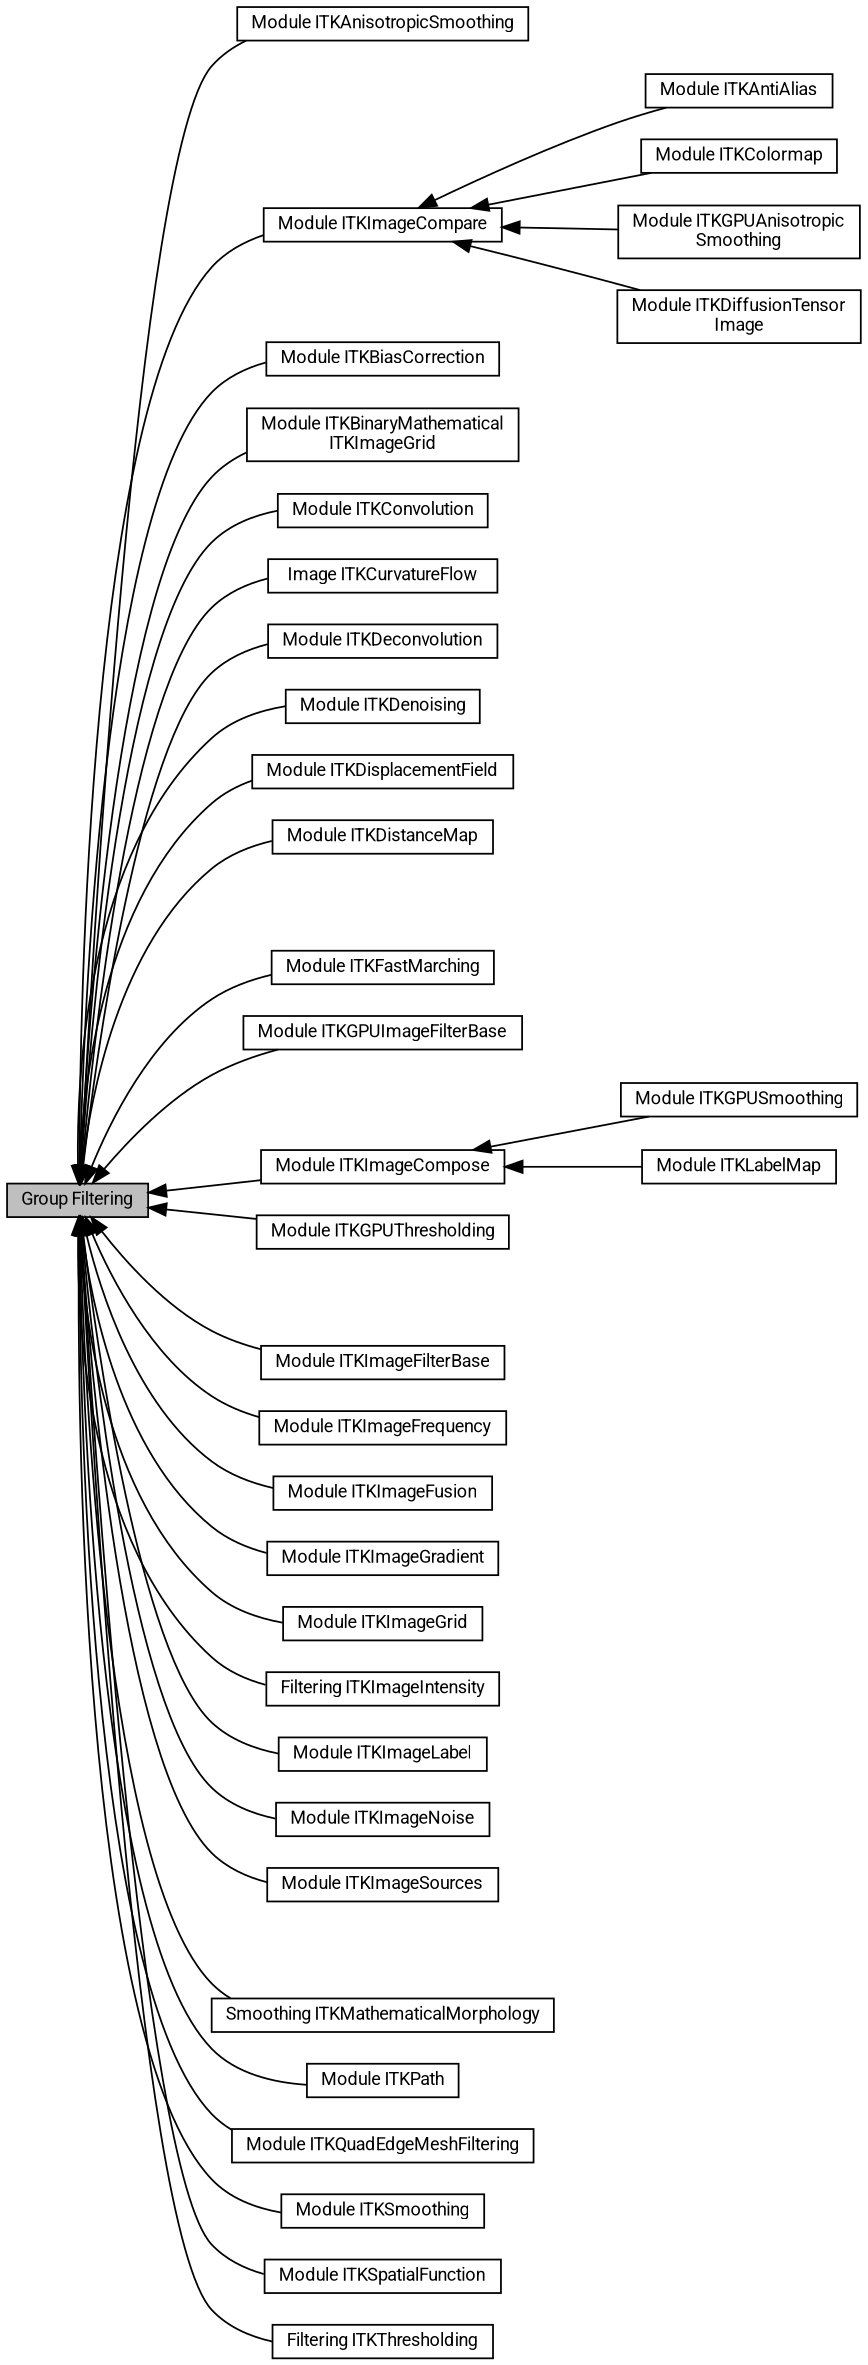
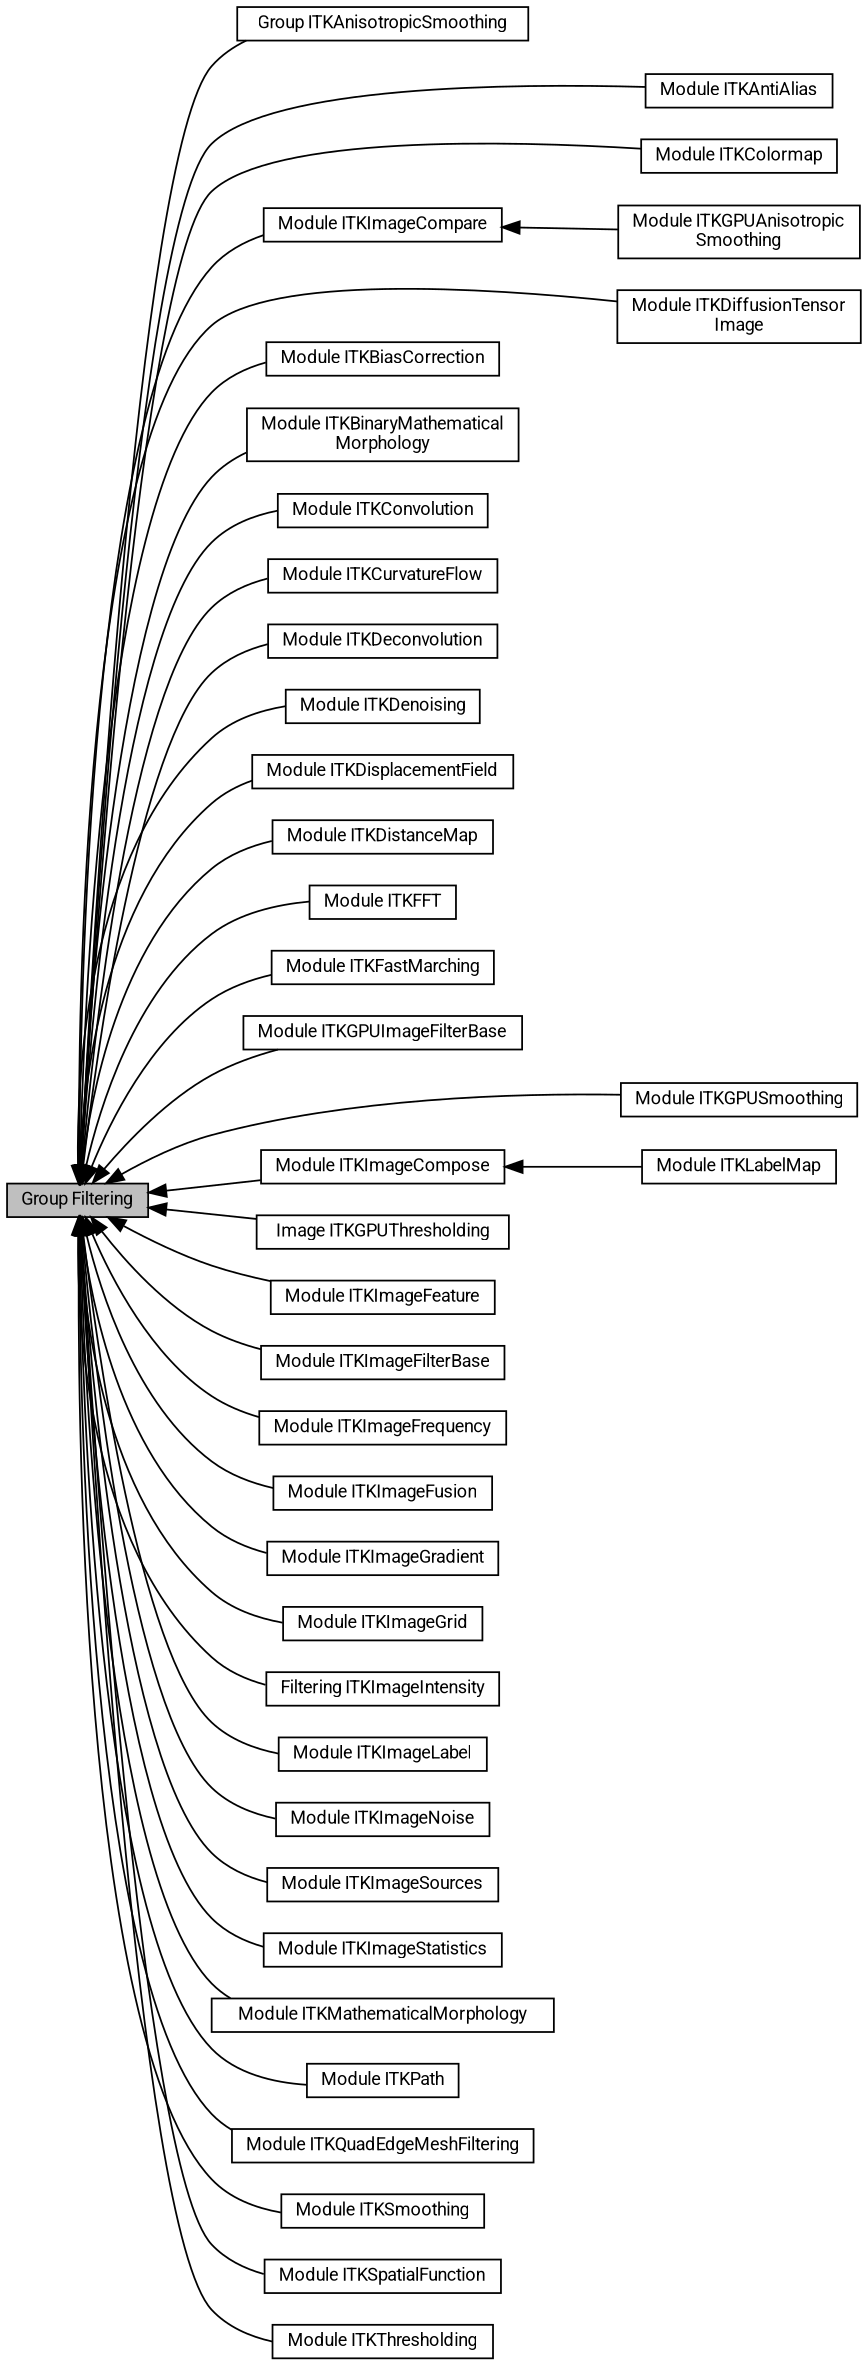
node "Module ITKAnisotropicSmoothing": label "Module ITKAnisotropicSmoothing" -> "Group ITKAnisotropicSmoothing"
edge "Module ITKAntiAlias" -> "Module ITKImageCompare": now "Module ITKAntiAlias" -> "Group Filtering"
edge "Module ITKColormap" -> "Module ITKImageCompare": now "Module ITKColormap" -> "Group Filtering"
edge "Module ITKDiffusionTensor Image" -> "Module ITKImageCompare": now "Module ITKDiffusionTensor Image" -> "Group Filtering"
node "Module ITKBinaryMathematical ITKImageGrid": label "Module ITKBinaryMathematical ITKImageGrid" -> "Module ITKBinaryMathematical Morphology"
node "Image ITKCurvatureFlow": label "Image ITKCurvatureFlow" -> "Module ITKCurvatureFlow"
node "Module ITKFFT": added
edge "Module ITKGPUSmoothing" -> "Module ITKImageCompose": now "Module ITKGPUSmoothing" -> "Group Filtering"
node "Module ITKGPUThresholding": label "Module ITKGPUThresholding" -> "Image ITKGPUThresholding"
node "Module ITKImageFeature": added
node "Module ITKImageStatistics": added
node "Smoothing ITKMathematicalMorphology": label "Smoothing ITKMathematicalMorphology" -> "Module ITKMathematicalMorphology"
node "Filtering ITKThresholding": label "Filtering ITKThresholding" -> "Module ITKThresholding"
